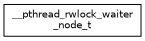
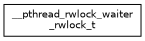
node "__pthread_rwlock_waiter _node_t": label "__pthread_rwlock_waiter _node_t" -> "__pthread_rwlock_waiter _rwlock_t"
